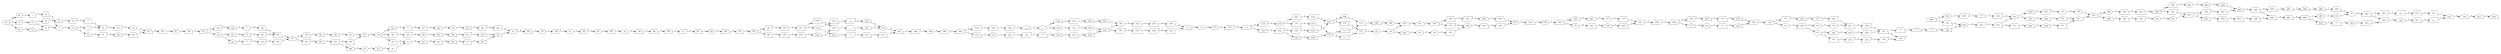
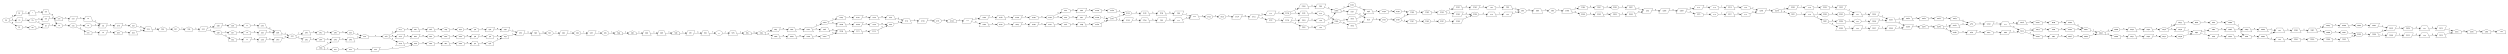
node "S241": added
edge "S46" -> "S48": reversed
